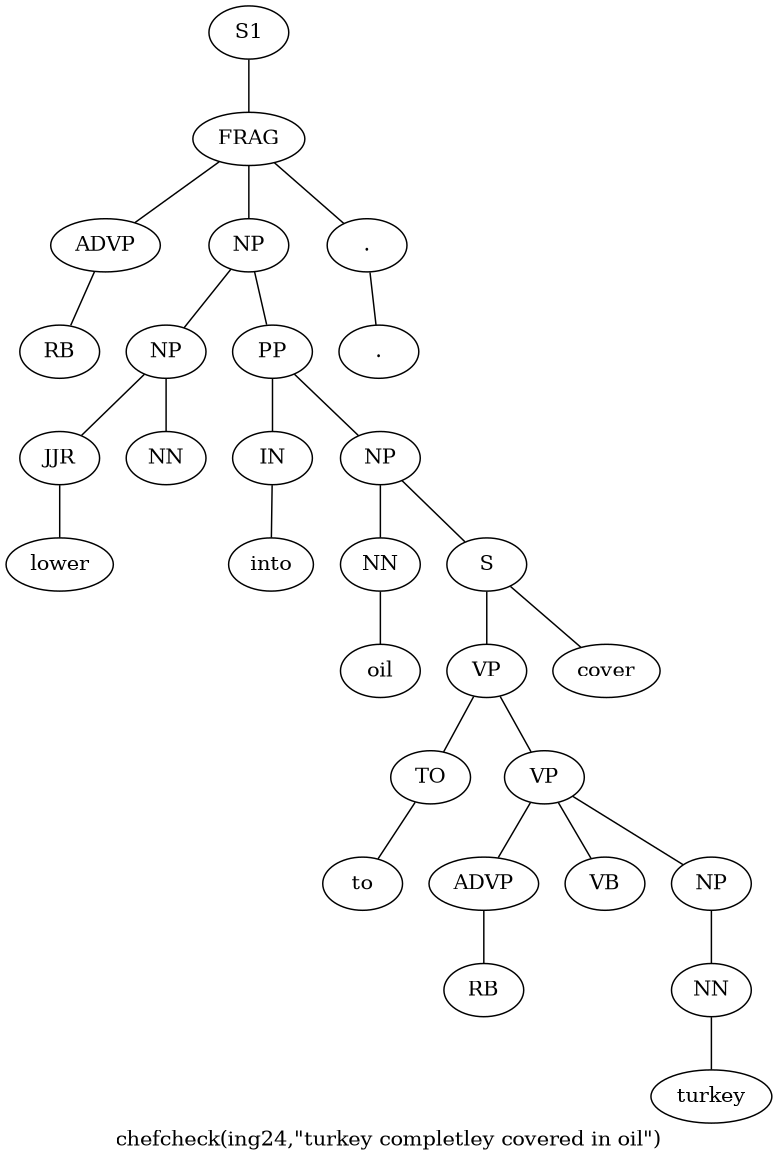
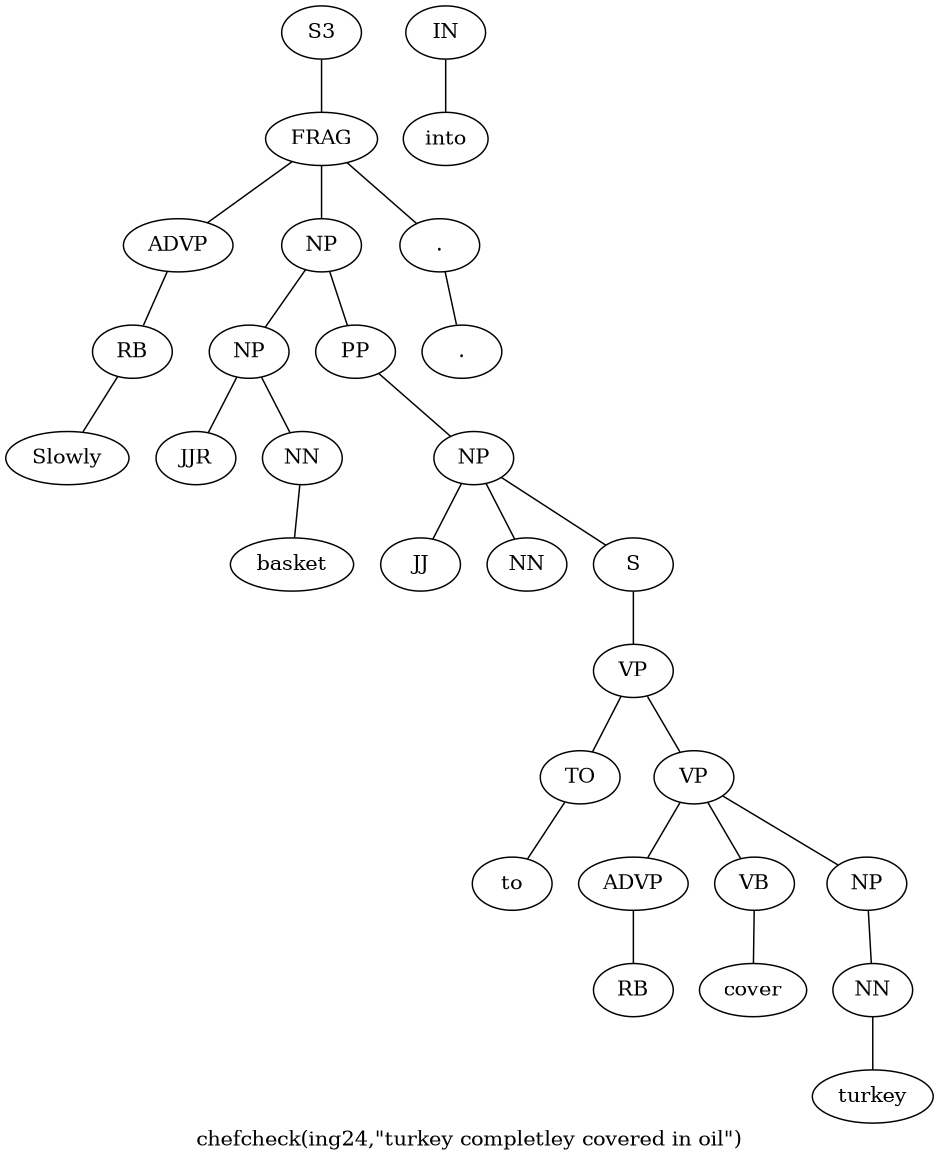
node "S1": label "S1" -> "S3"
edge "PP" -- "IN": removed
node "Slowly": added
node "lower": removed
node "basket": added
node "JJ": added
edge "S" -- "cover": now "VB" -- "cover"
node "oil": removed
